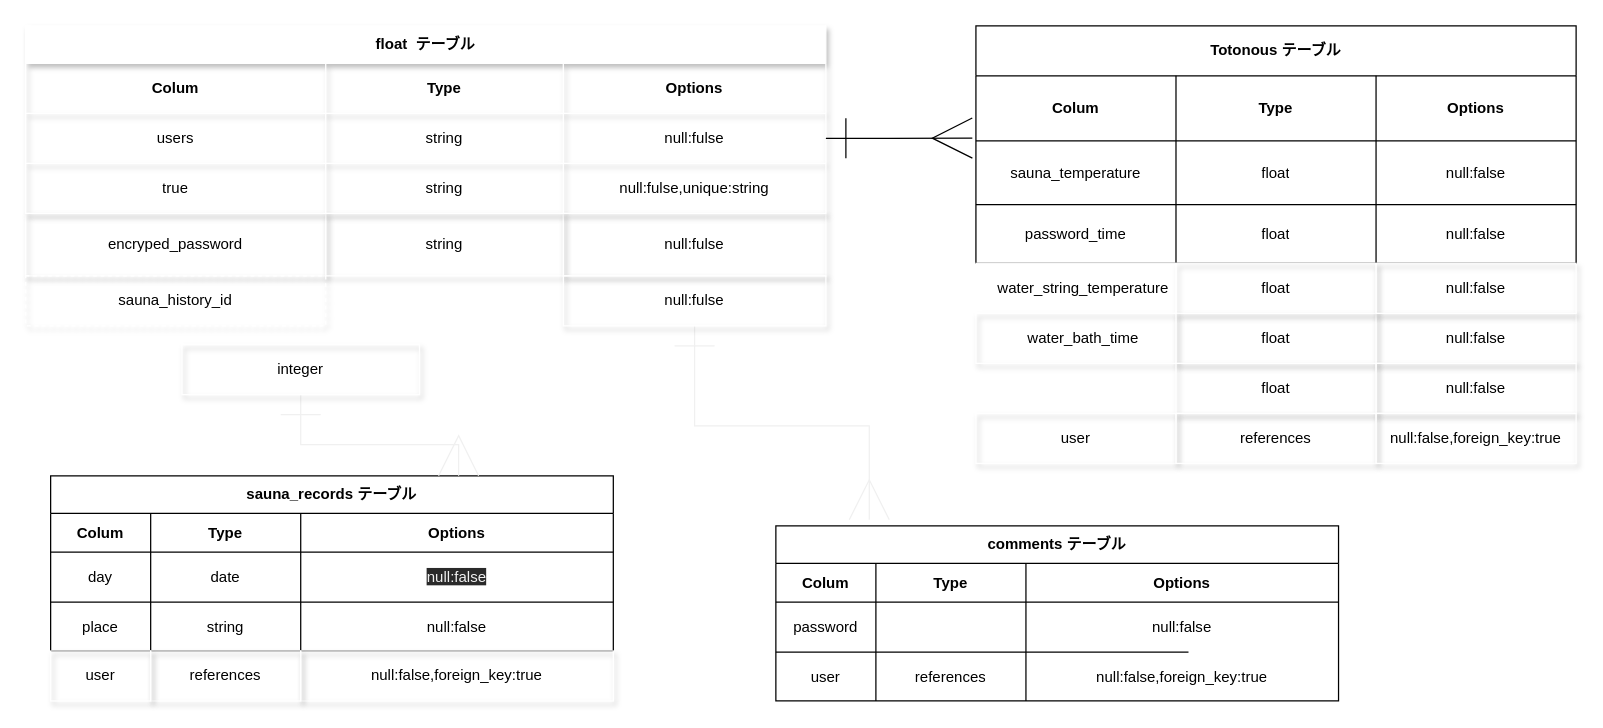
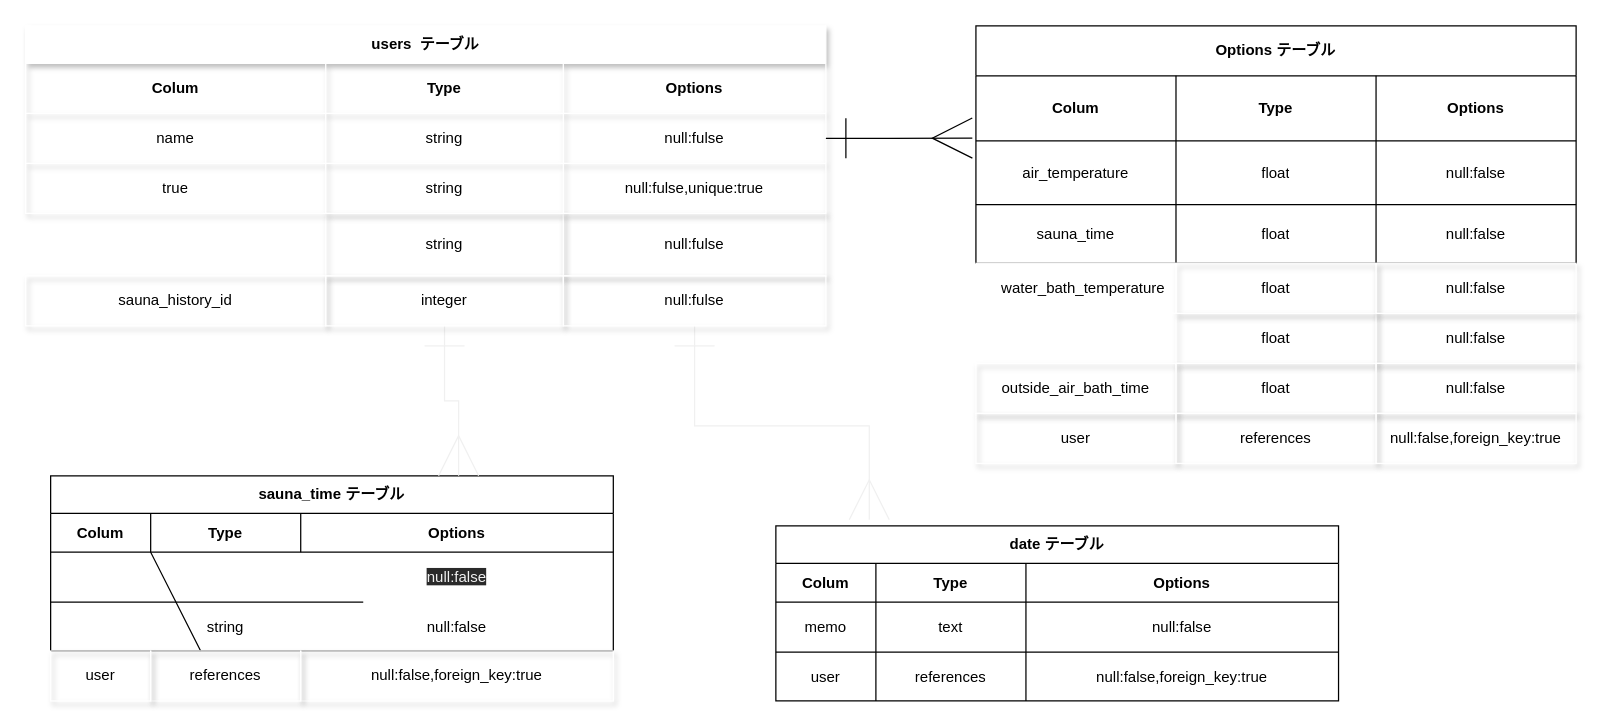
node "float テーブル": label "float テーブル" -> "users テーブル"
node "Totonous テーブル": label "Totonous テーブル" -> "Options テーブル"
node "users": label "users" -> "name"
node "sauna_temperature": label "sauna_temperature" -> "air_temperature"
node "null:fulse,unique:string": label "null:fulse,unique:string" -> "null:fulse,unique:true"
node "password_time": label "password_time" -> "sauna_time"
node "encryped_password": removed
node "water_string_temperature": label "water_string_temperature" -> "water_bath_temperature"
node "sauna_history_id": style dashed -> solid
node "water_bath_time": removed
node "integer": moved (301, 369) -> (444, 301)
node "outside_air_bath_time": added
node "sauna_records テーブル": label "sauna_records テーブル" -> "sauna_time テーブル"
node "comments テーブル": label "comments テーブル" -> "date テーブル"
node "day": removed
node "date": removed
node "place": removed
node "password": label "password" -> "memo"
node "text": added
